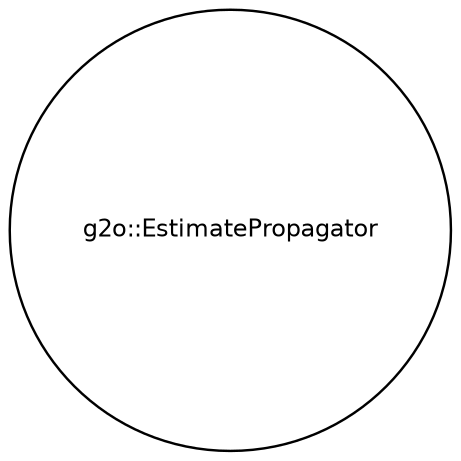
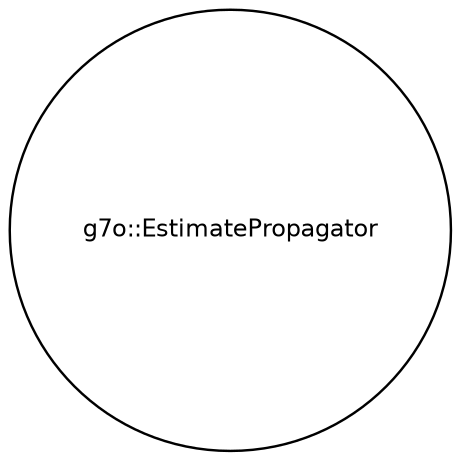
node "g2o::EstimatePropagator": label "g2o::EstimatePropagator" -> "g7o::EstimatePropagator"
